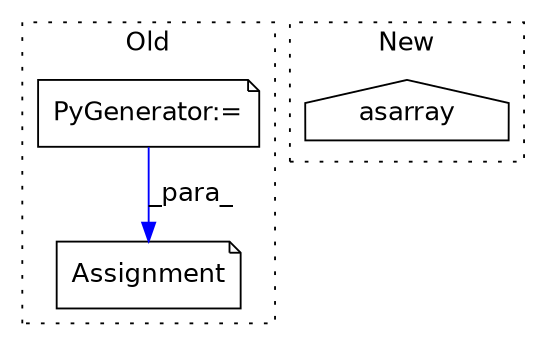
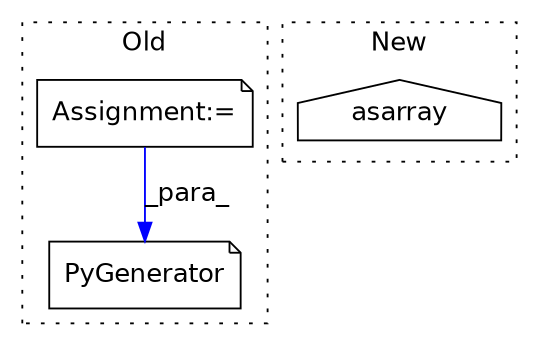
node "PyGenerator:=": label "PyGenerator:=" -> "Assignment:="
node "Assignment": label "Assignment" -> "PyGenerator"
